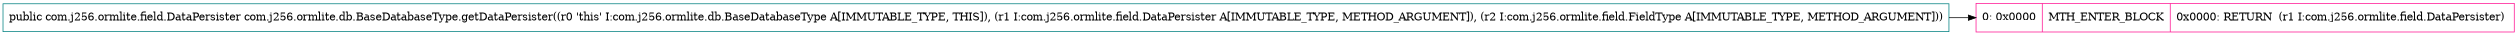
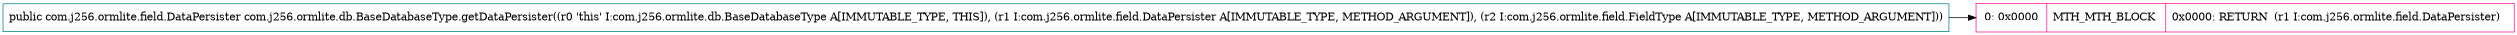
node "0: 0x0000": text "MTH_ENTER_BLOCK" -> "MTH_MTH_BLOCK"
